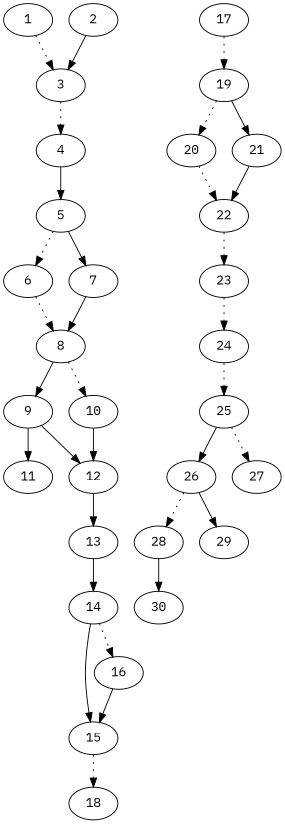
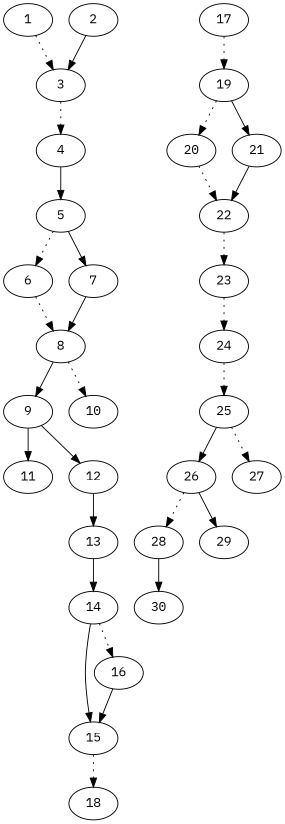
edge "10" -> "12": removed
